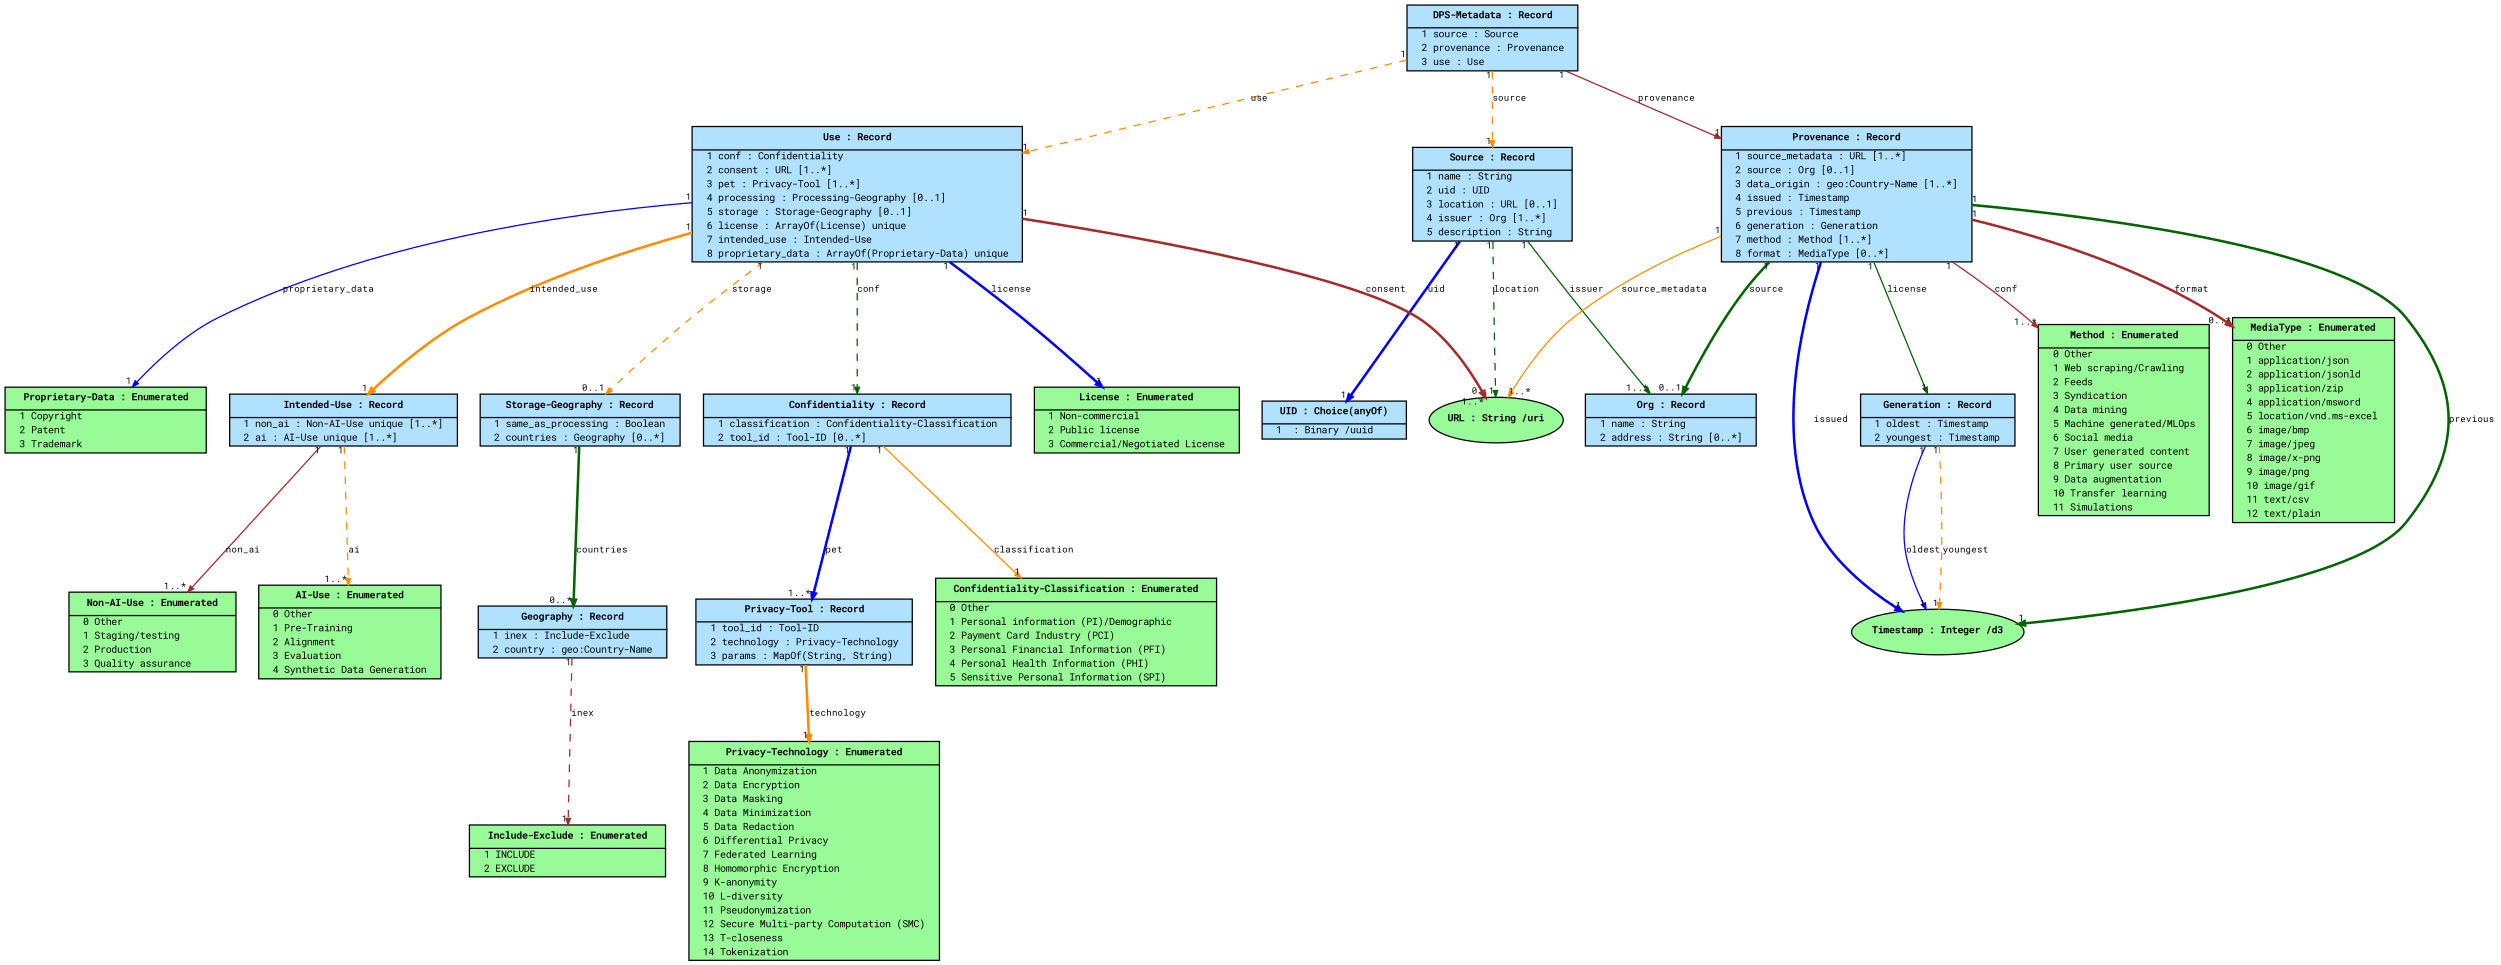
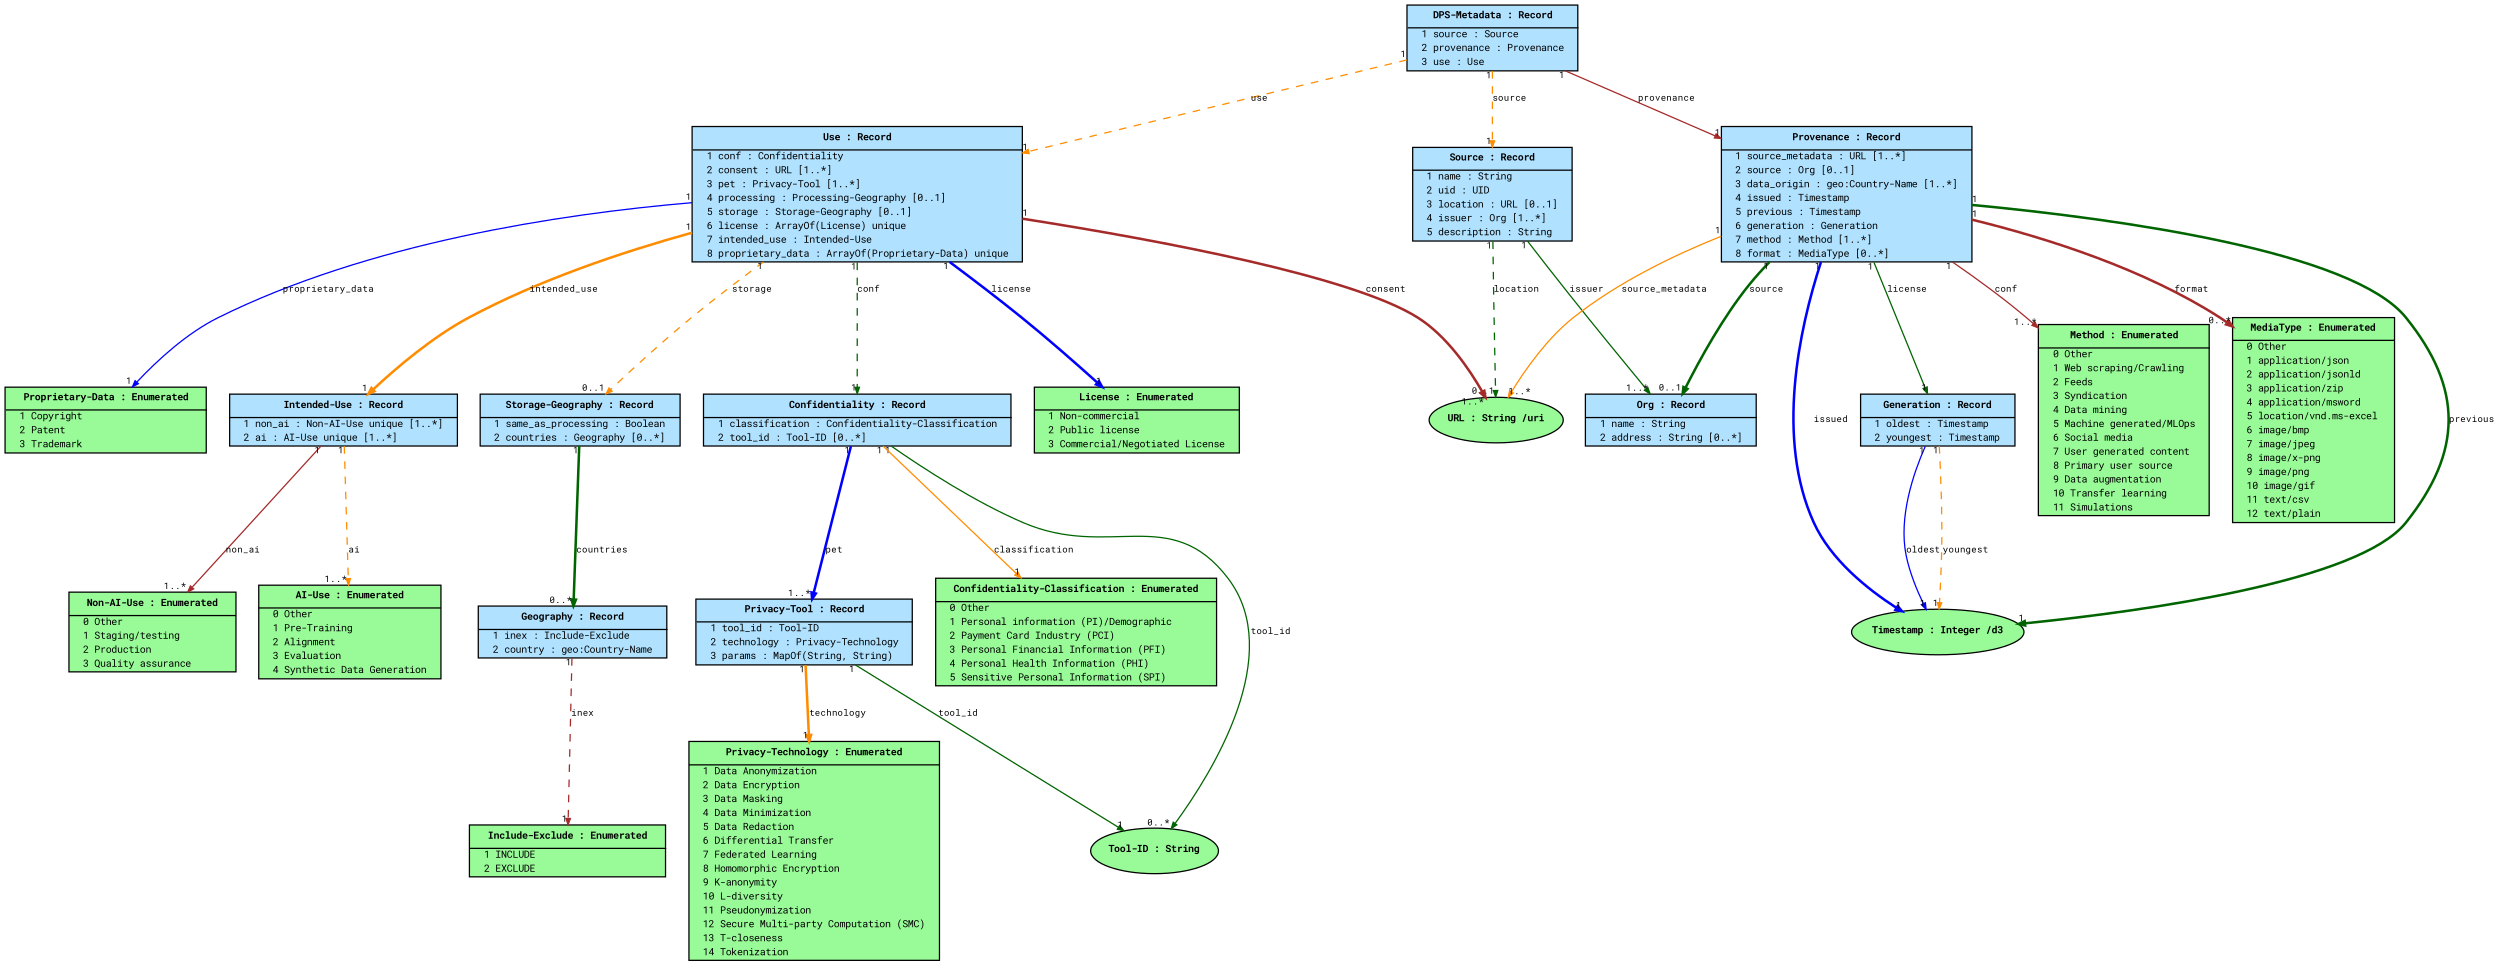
node "UID : Choice(anyOf)": removed
node "Privacy-Technology : Enumerated": text "6 Differential Privacy" -> "6 Differential Transfer"
node "Tool-ID : String": added
